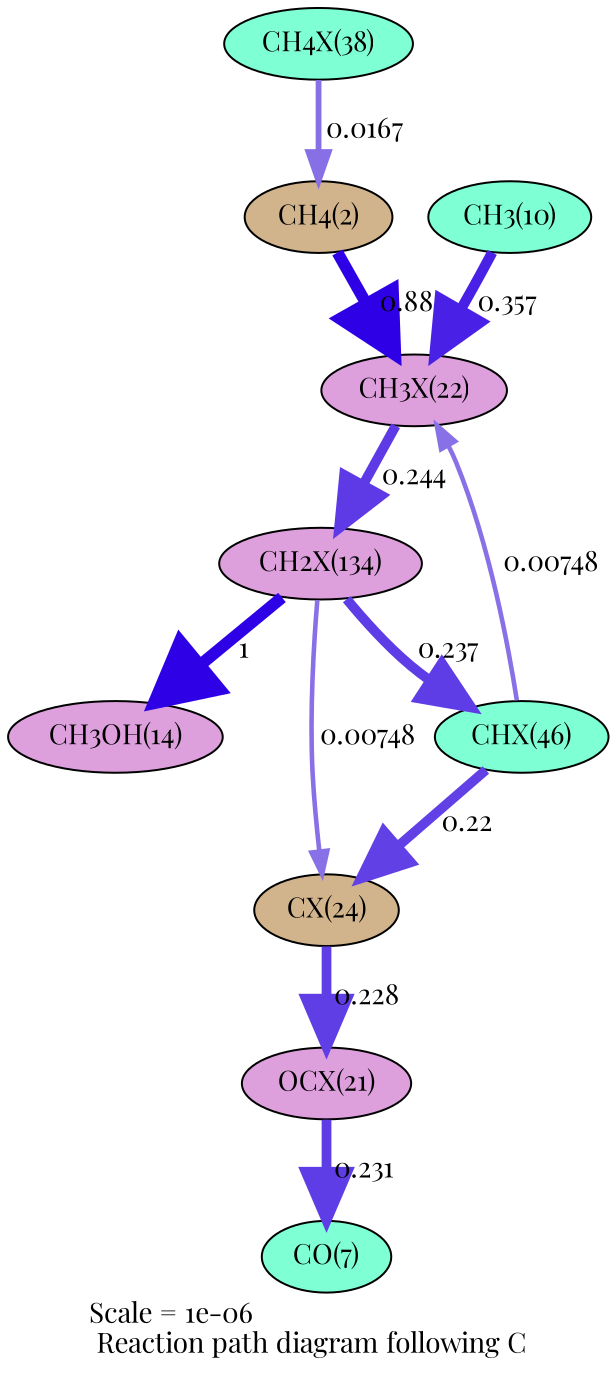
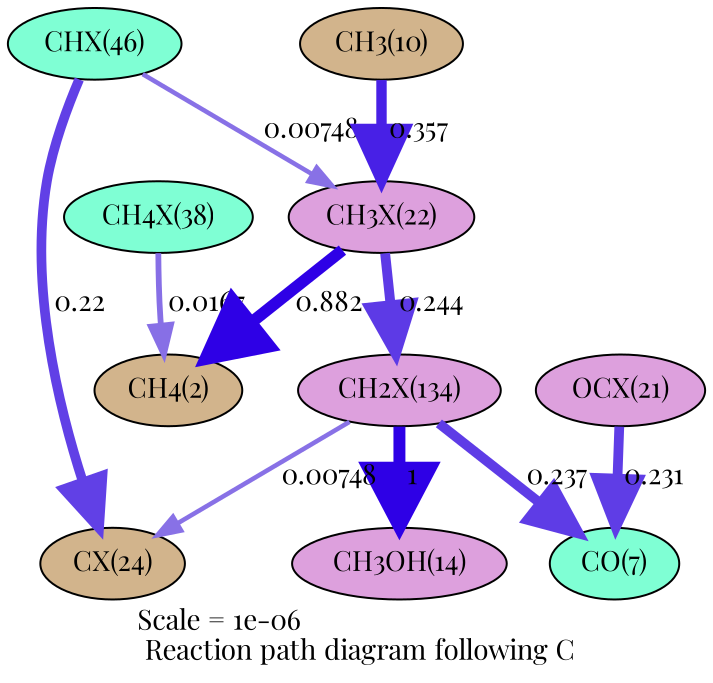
node "CH3(10)": fillcolor aquamarine -> tan
edge "CH4(2)" -> "CH3X(22)": reversed
edge "CH2X(134)" -> "CHX(46)": now "CH2X(134)" -> "CO(7)"
edge "CX(24)" -> "OCX(21)": removed, label "0.228"
